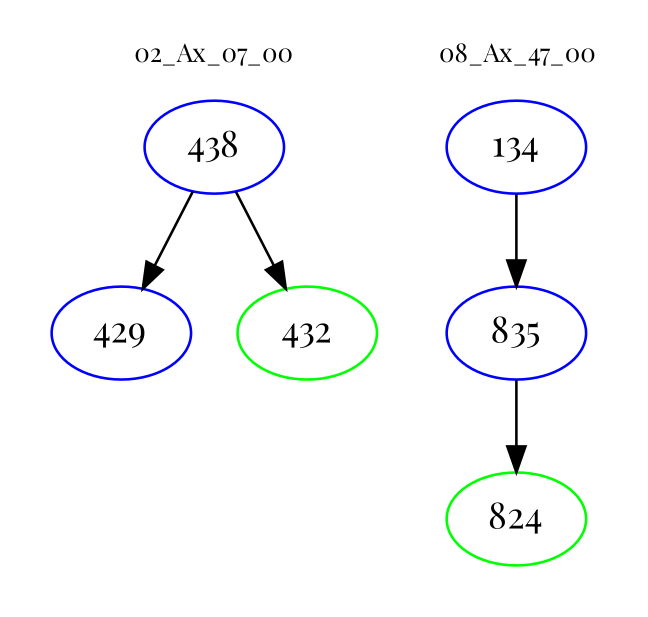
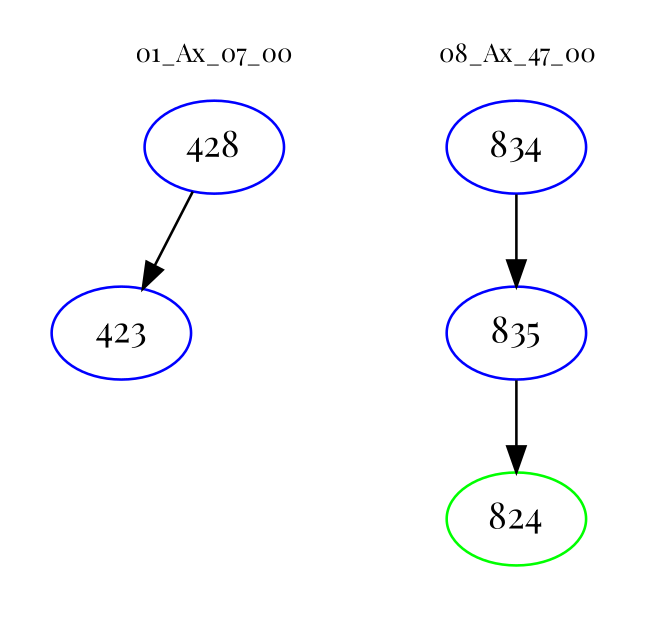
cluster "02_Ax_07_00": label "02_Ax_07_00" -> "01_Ax_07_00"
node "438": label "438" -> "428"
node "134": label "134" -> "834"
node "429": label "429" -> "423"
node "432": removed
